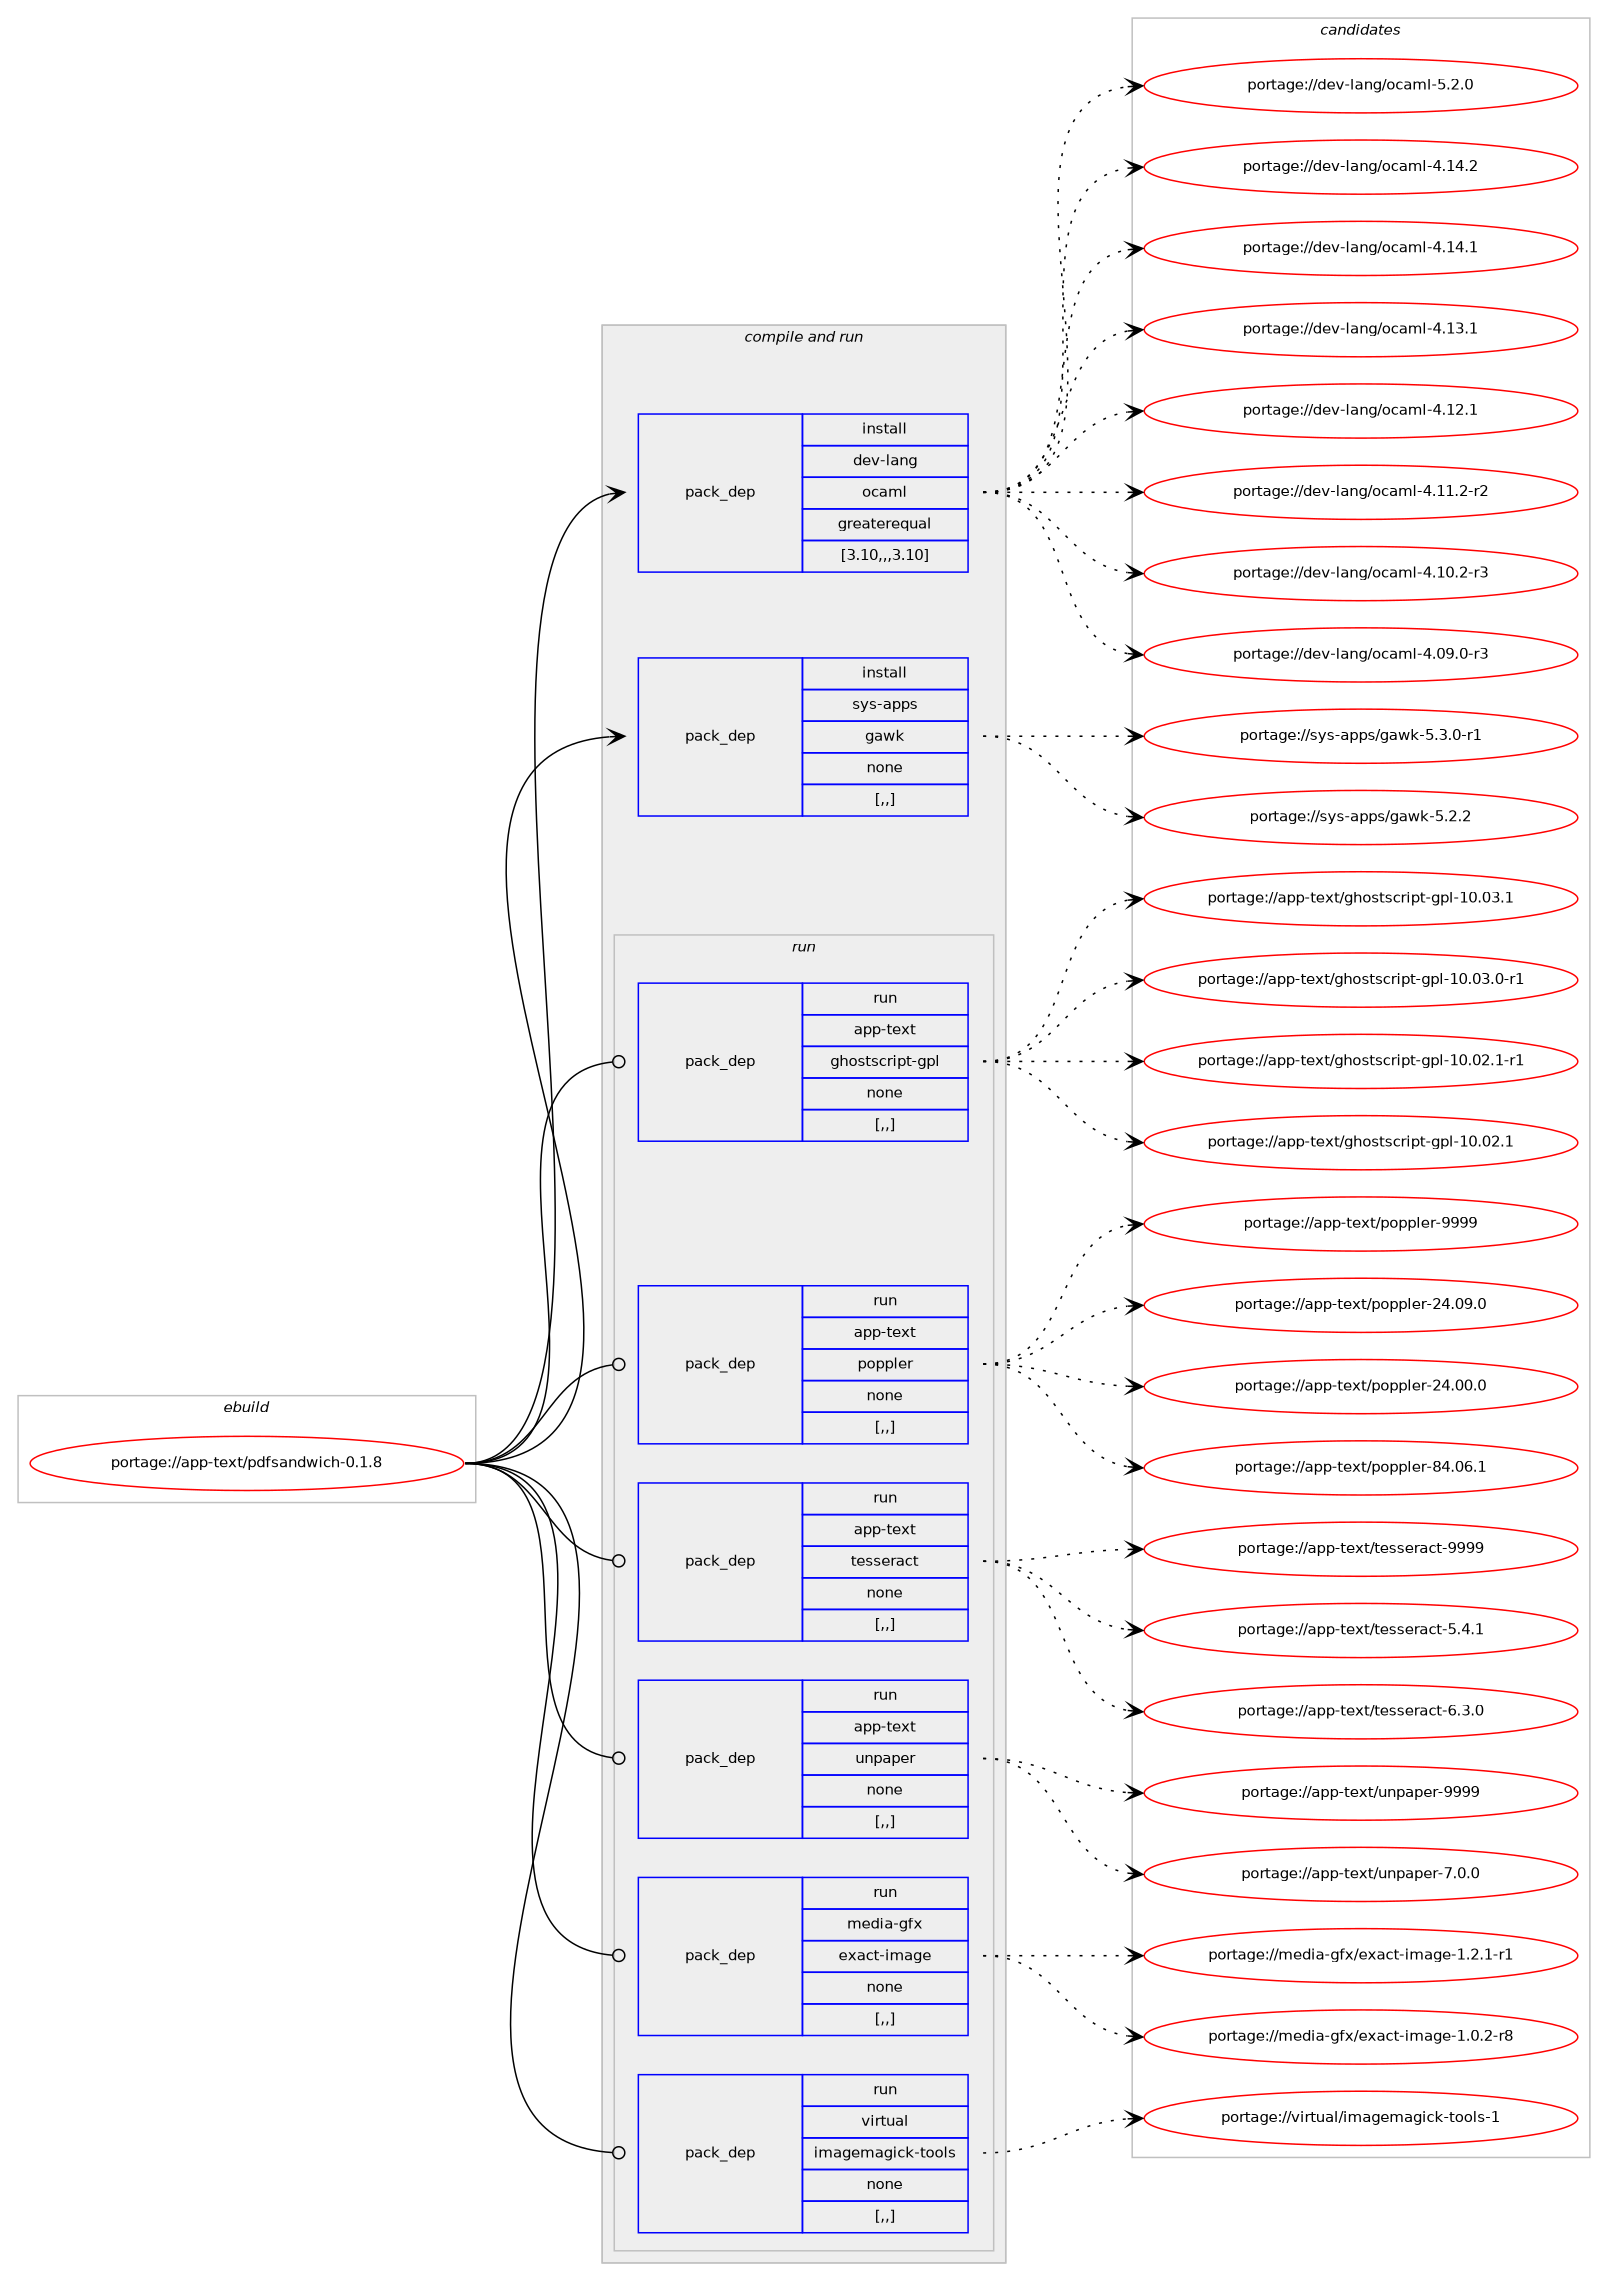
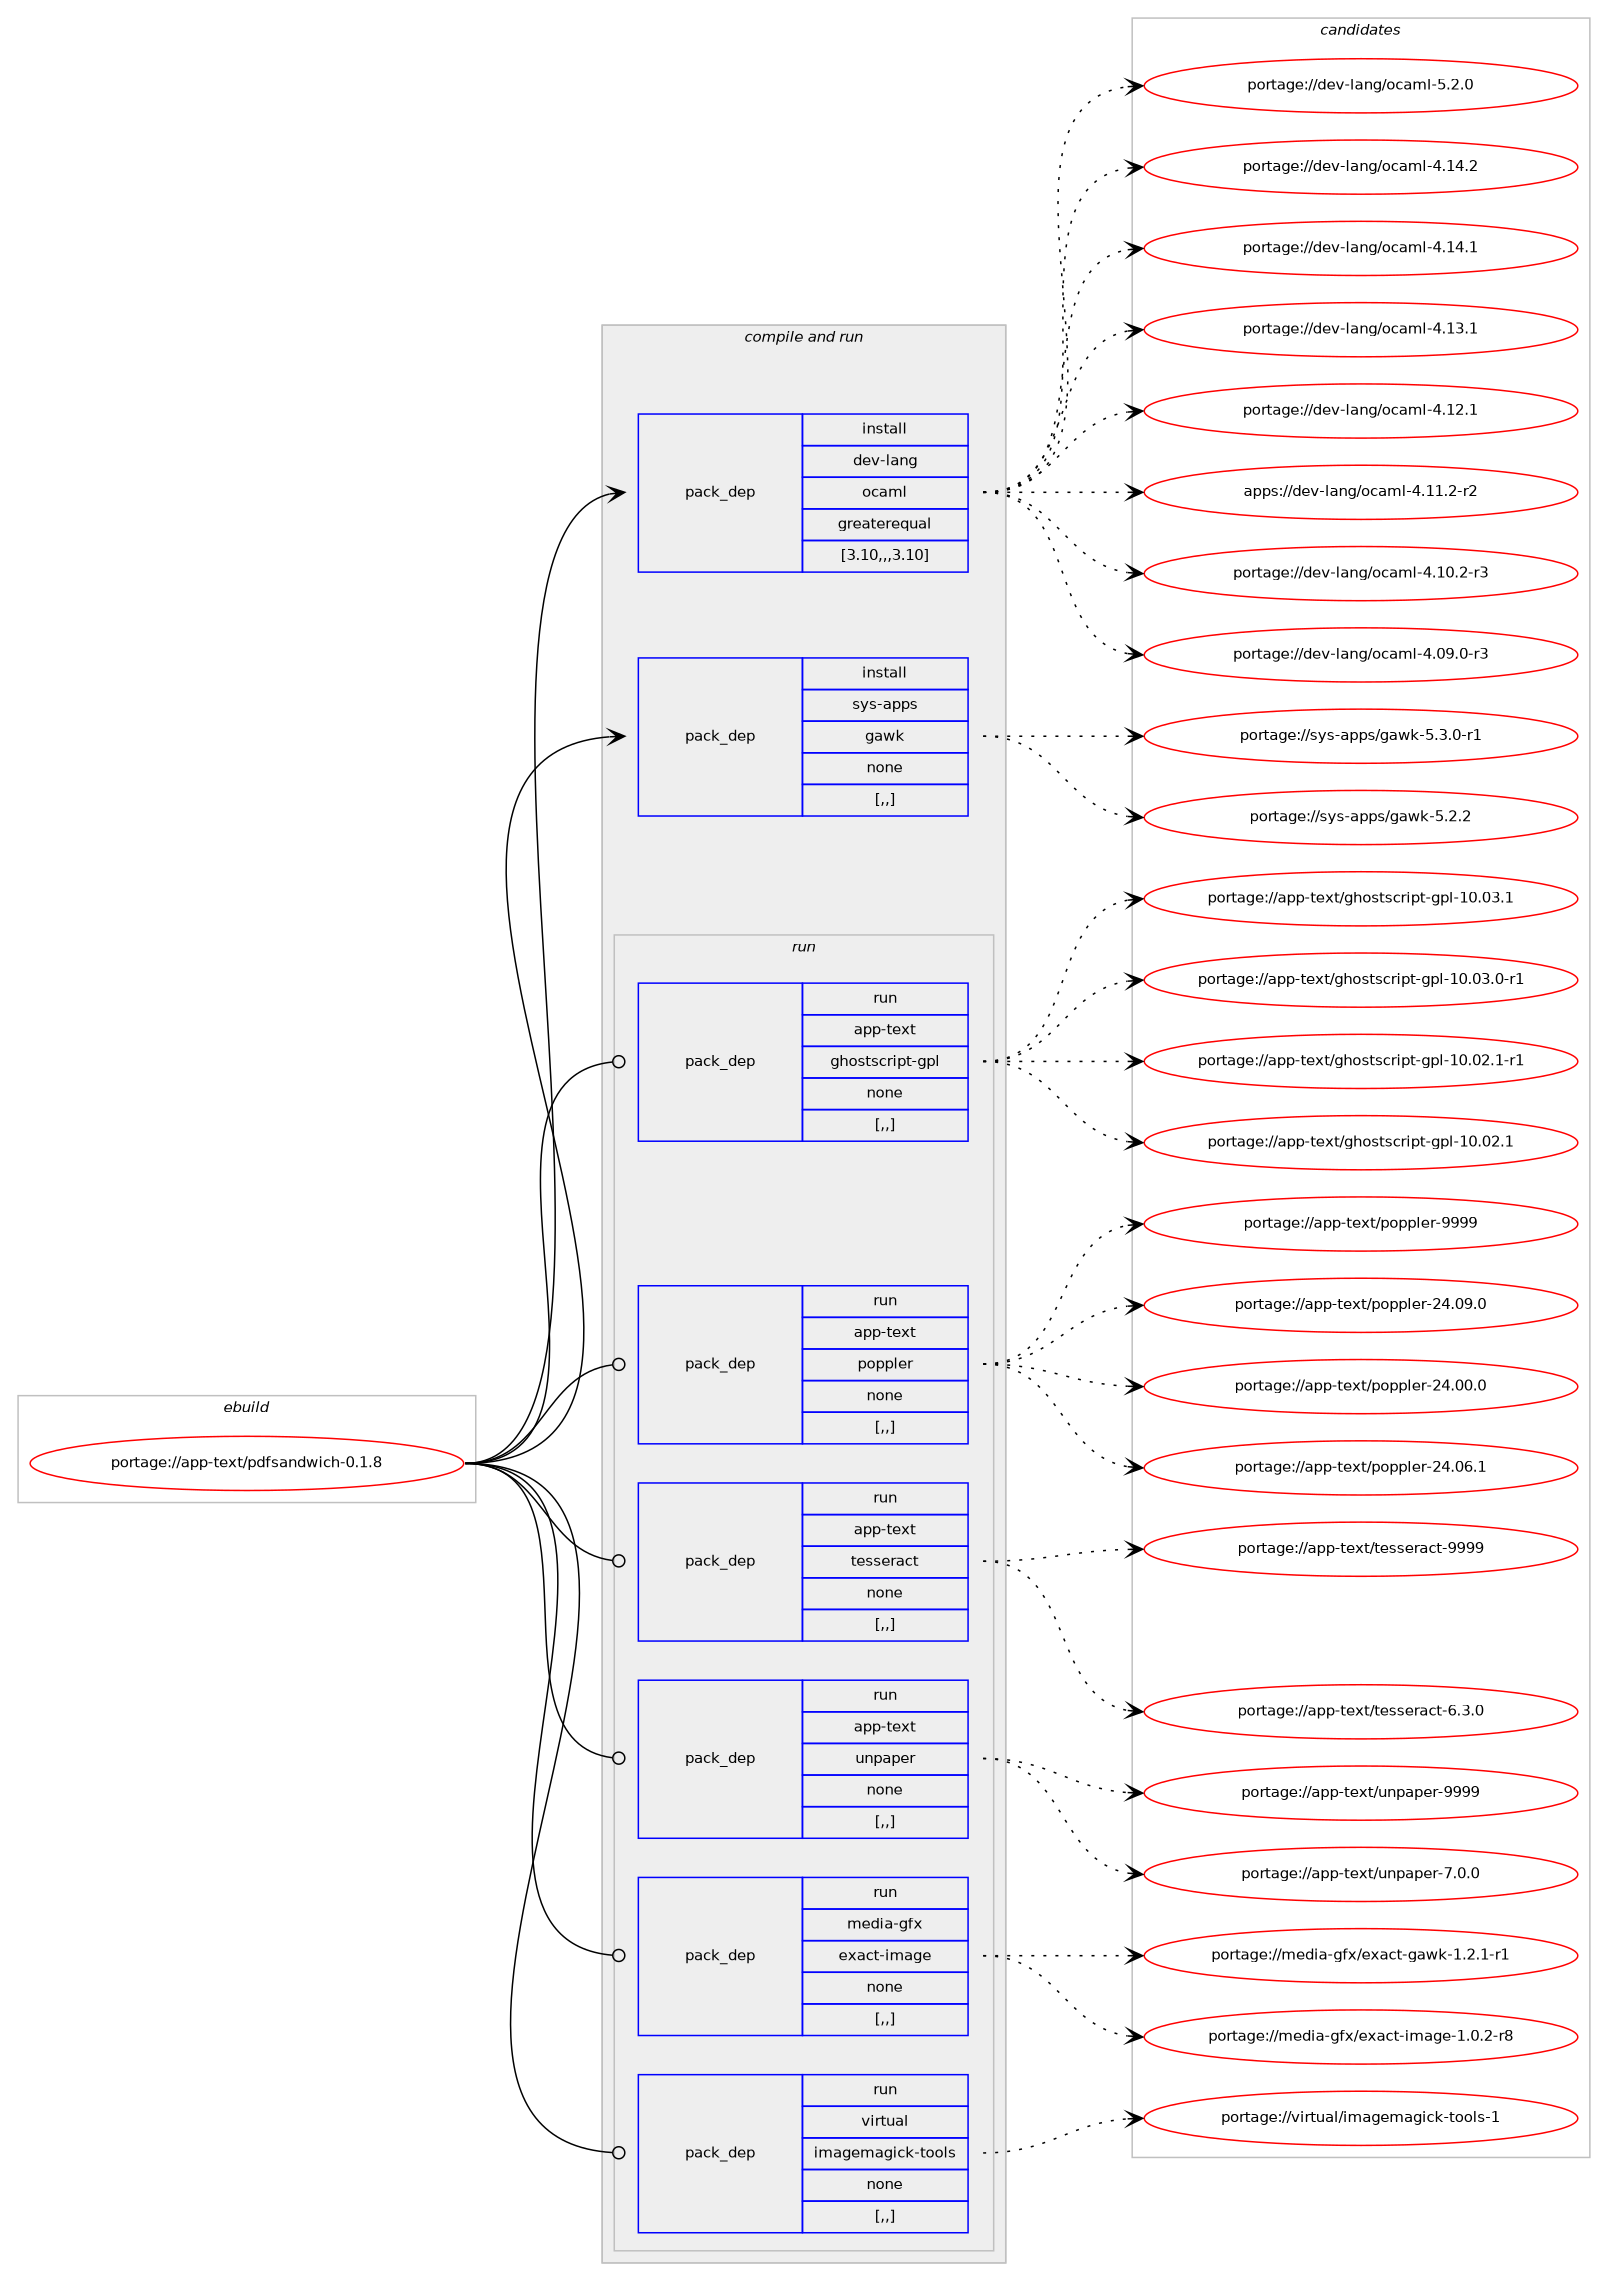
node "portage://dev-lang/ocaml-4.11.2-r2": label "portage://dev-lang/ocaml-4.11.2-r2" -> "apps://dev-lang/ocaml-4.11.2-r2"
node "portage://app-text/poppler-84.06.1": label "portage://app-text/poppler-84.06.1" -> "portage://app-text/poppler-24.06.1"
node "portage://app-text/tesseract-5.4.1": removed
node "portage://media-gfx/exact-image-1.2.1-r1": label "portage://media-gfx/exact-image-1.2.1-r1" -> "portage://media-gfx/exact-gawk-1.2.1-r1"
